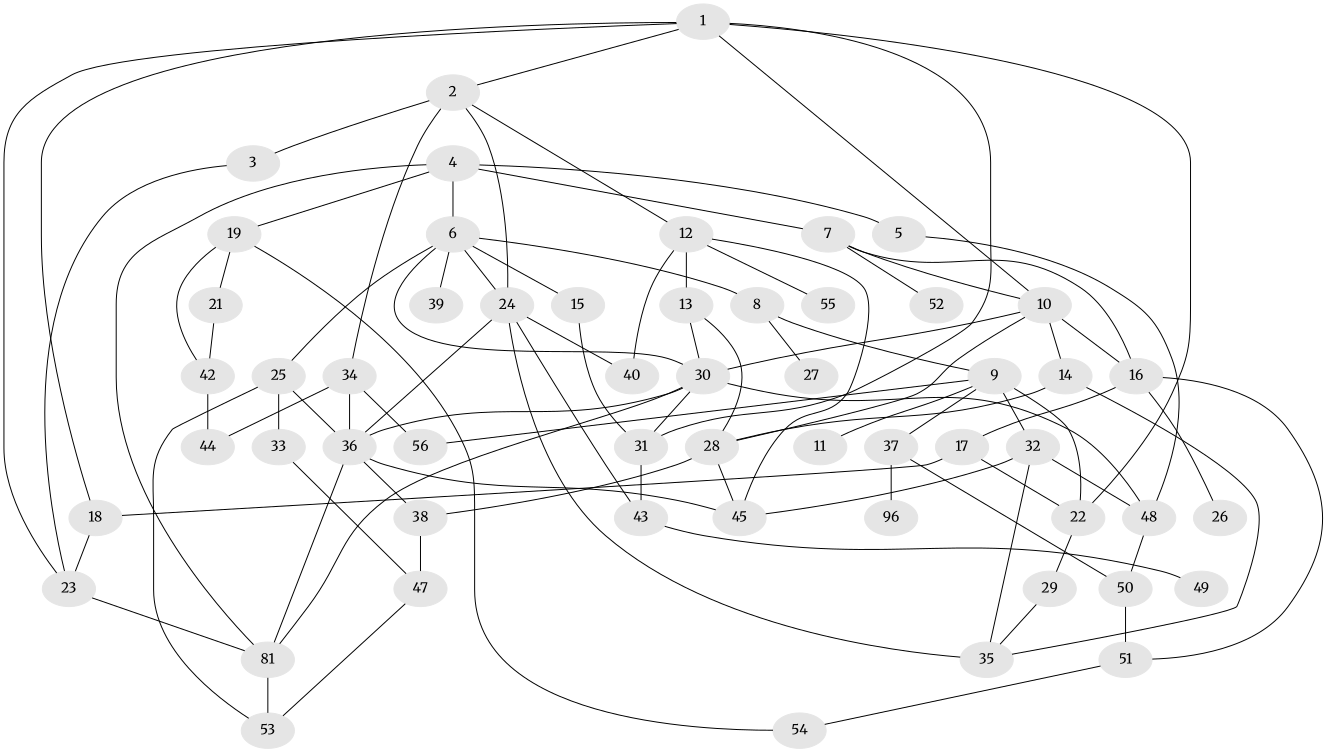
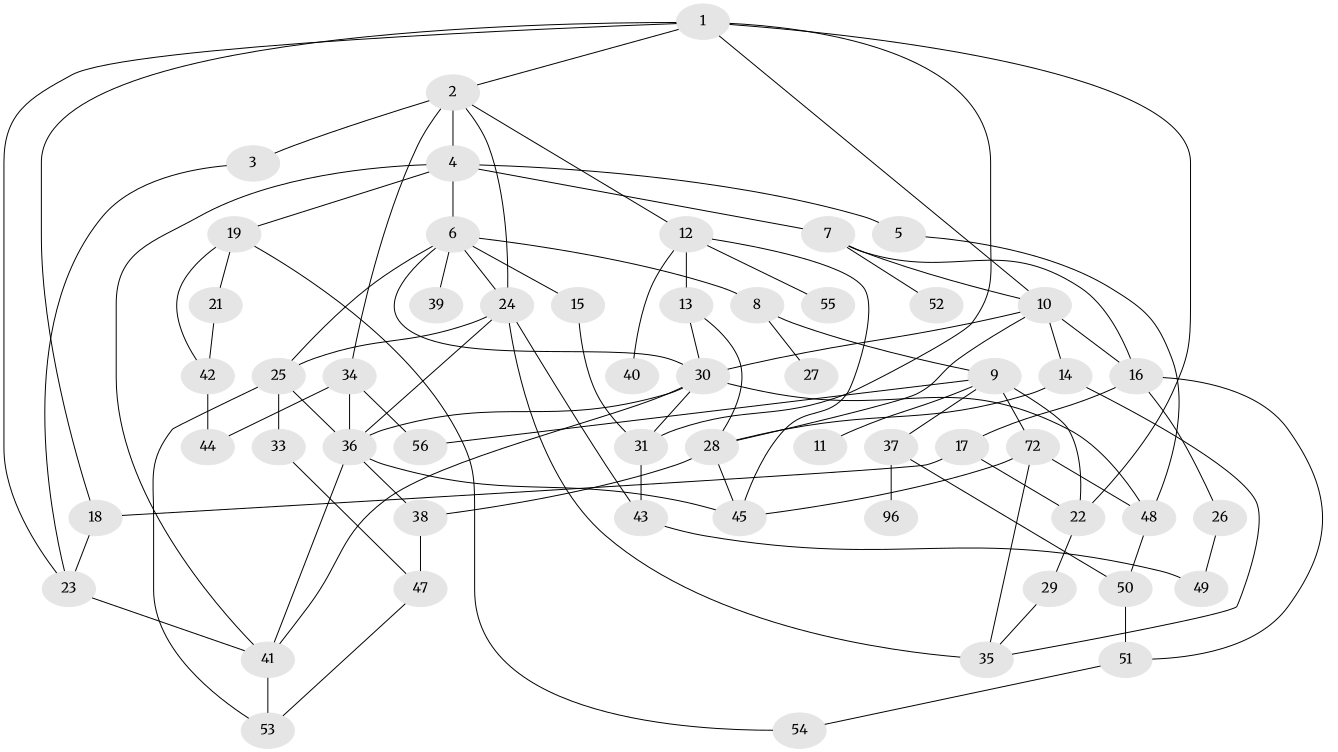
edge "2" -- "4": added
edge "24" -- "40": now "24" -- "25"
node "32": label "32" -> "72"
edge "26" -- "49": added
node "81": label "81" -> "41"
